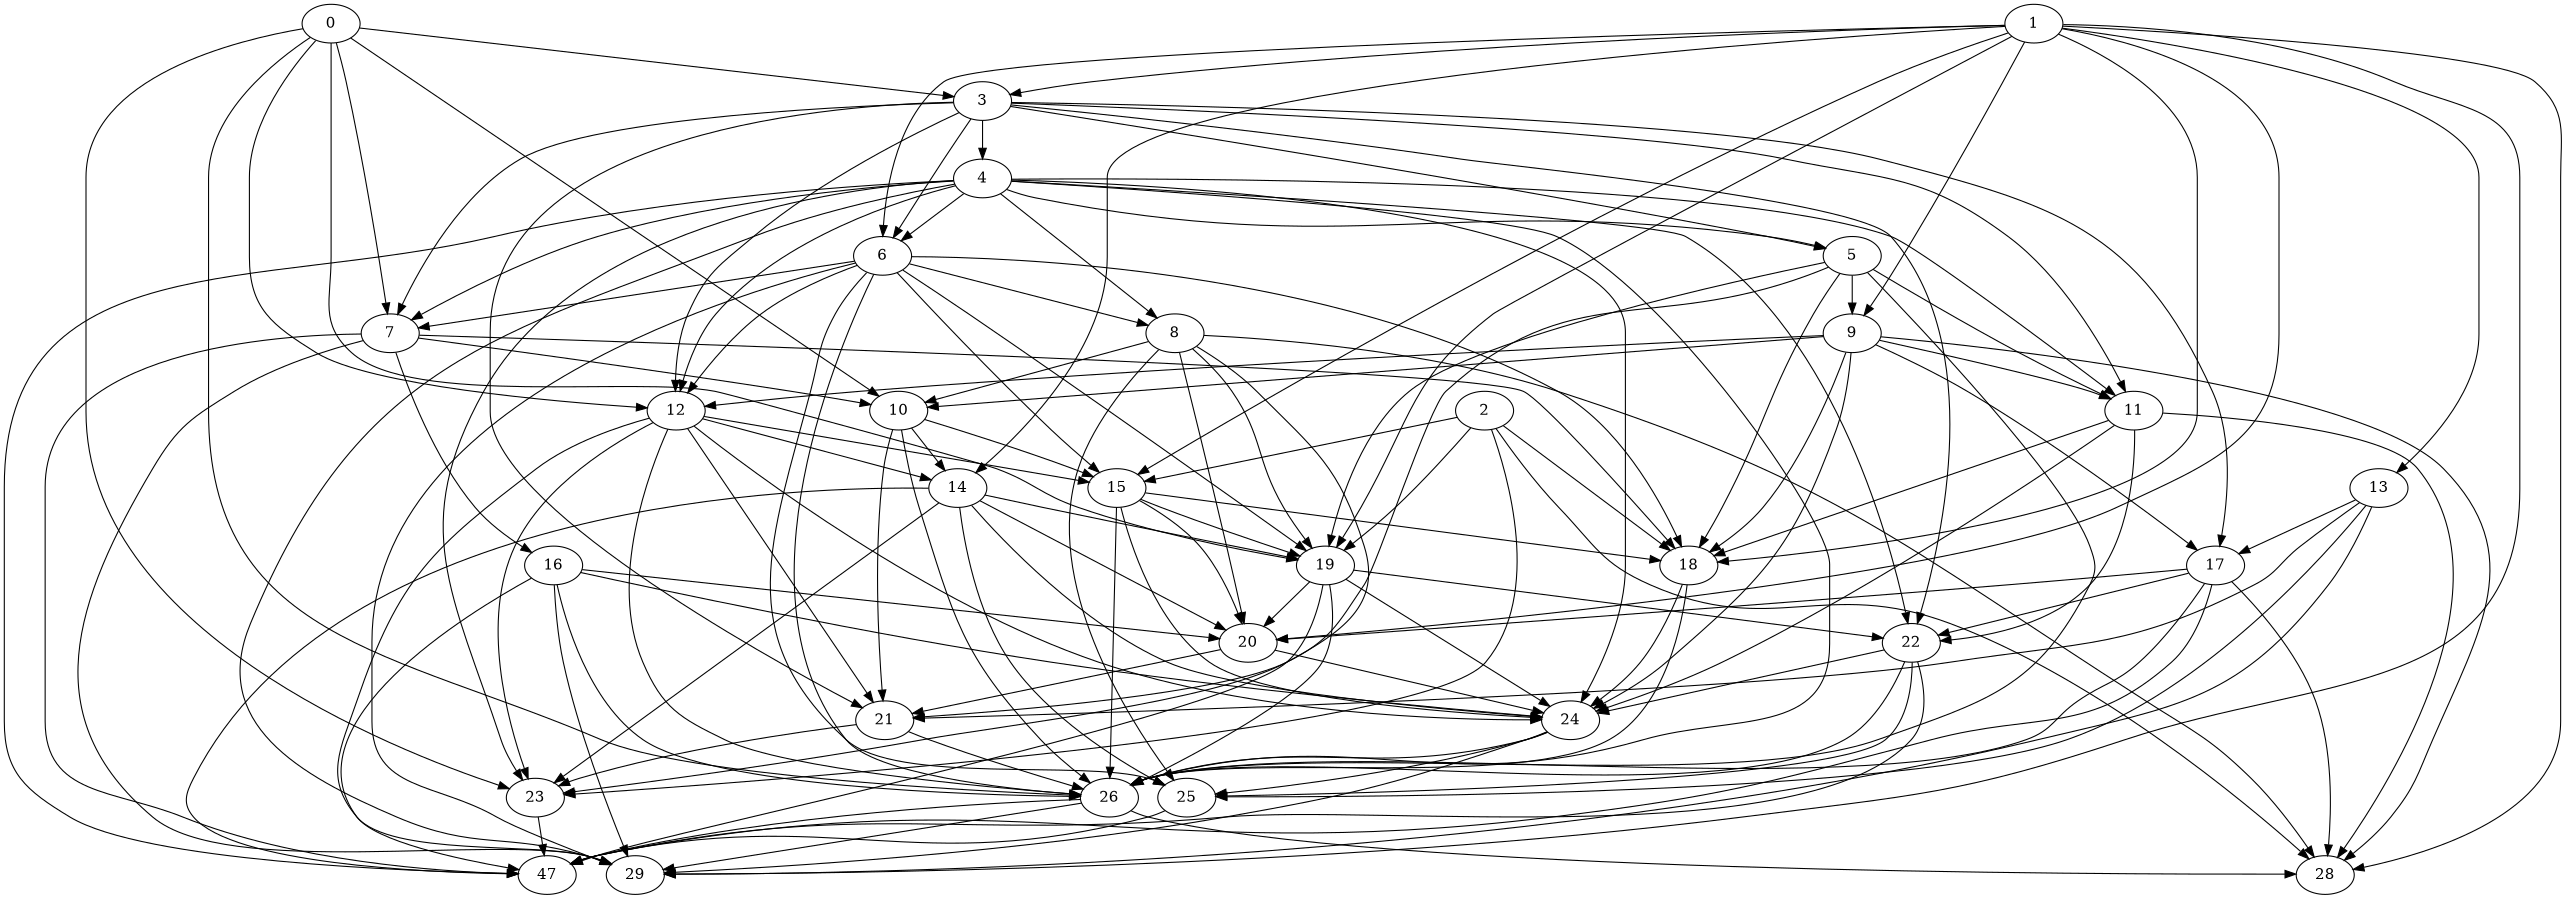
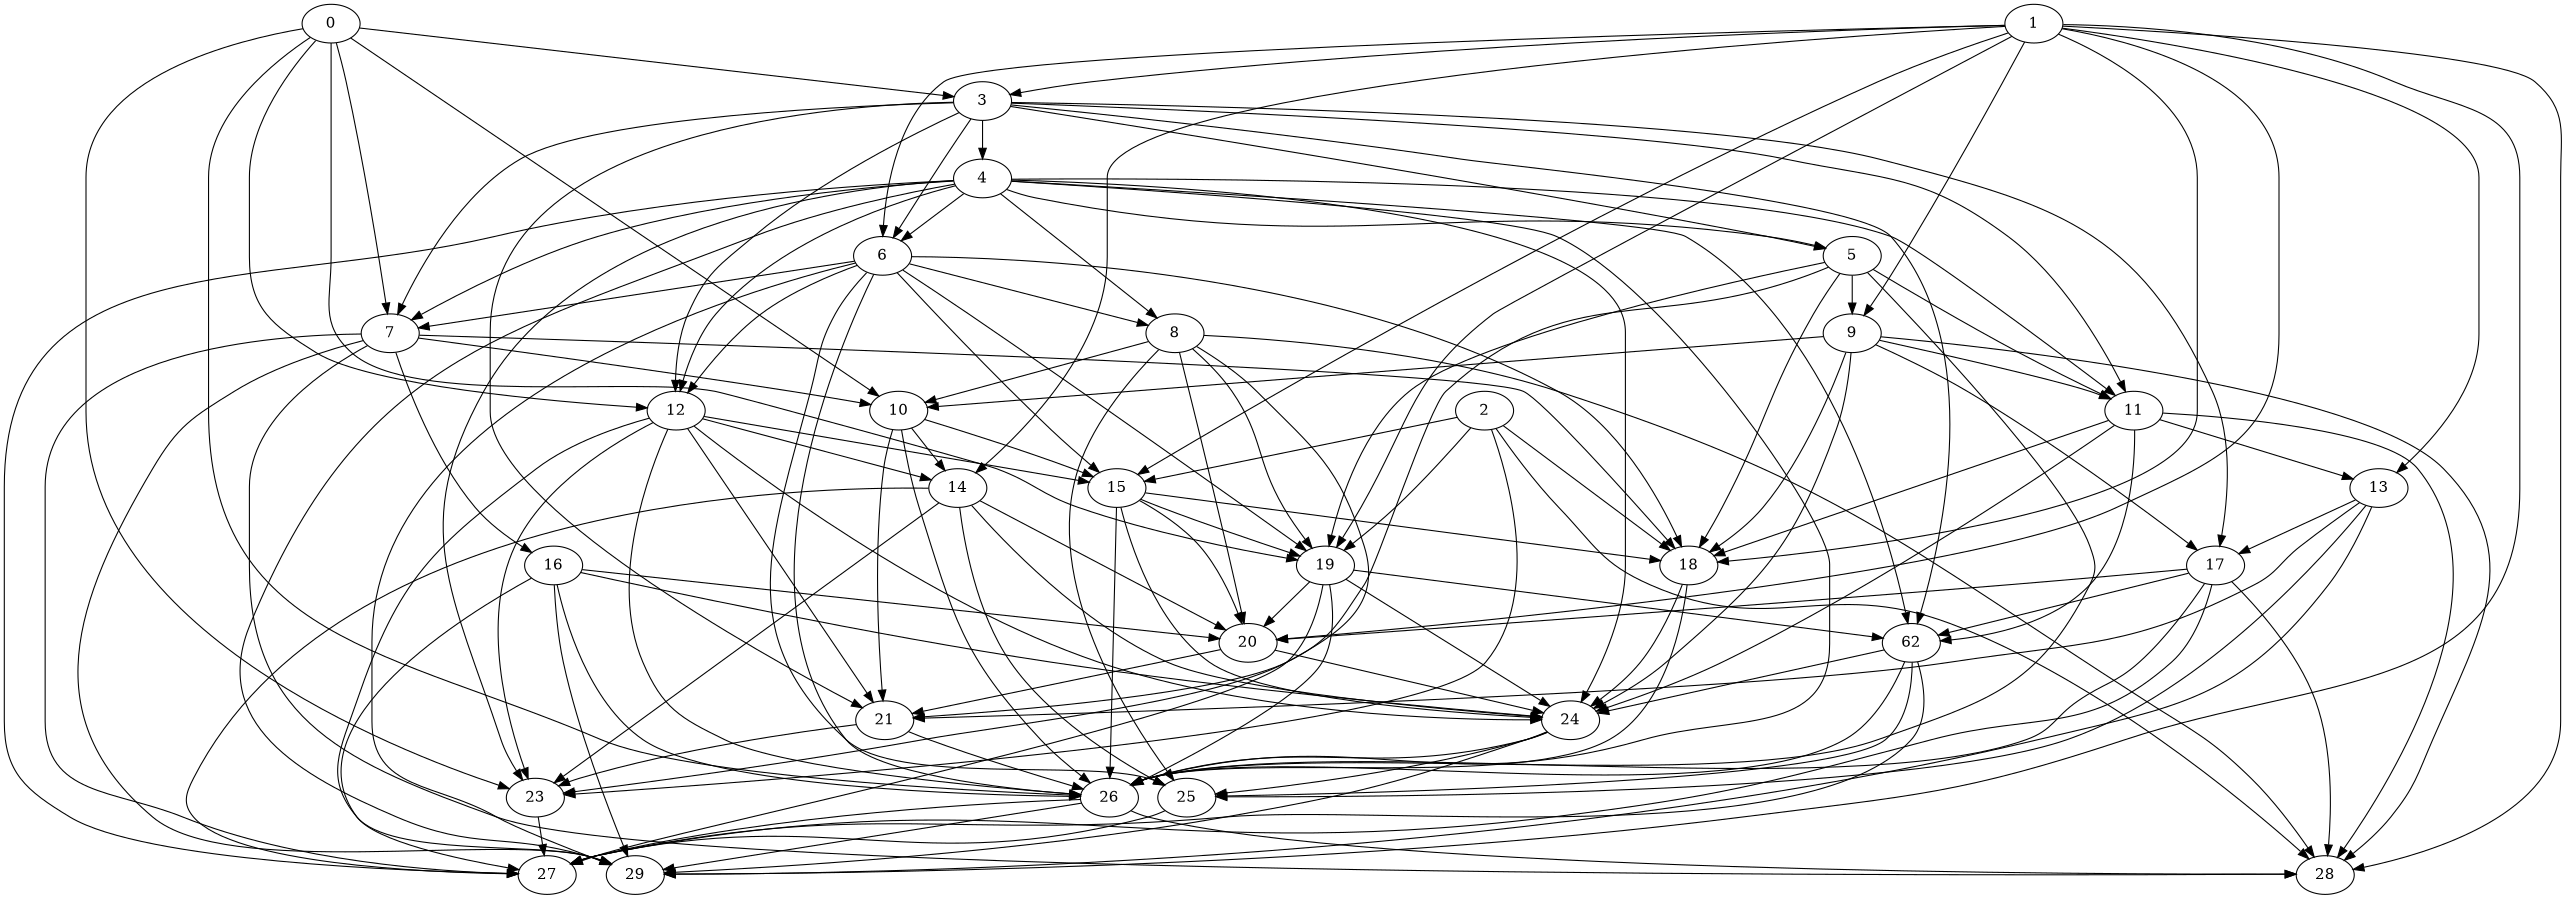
edge "9" -> "12": removed
edge "11" -> "13": added
edge "14" -> "19": removed
node "22": label "22" -> "62"
edge "7" -> "28": added
node "47": label "47" -> "27"
